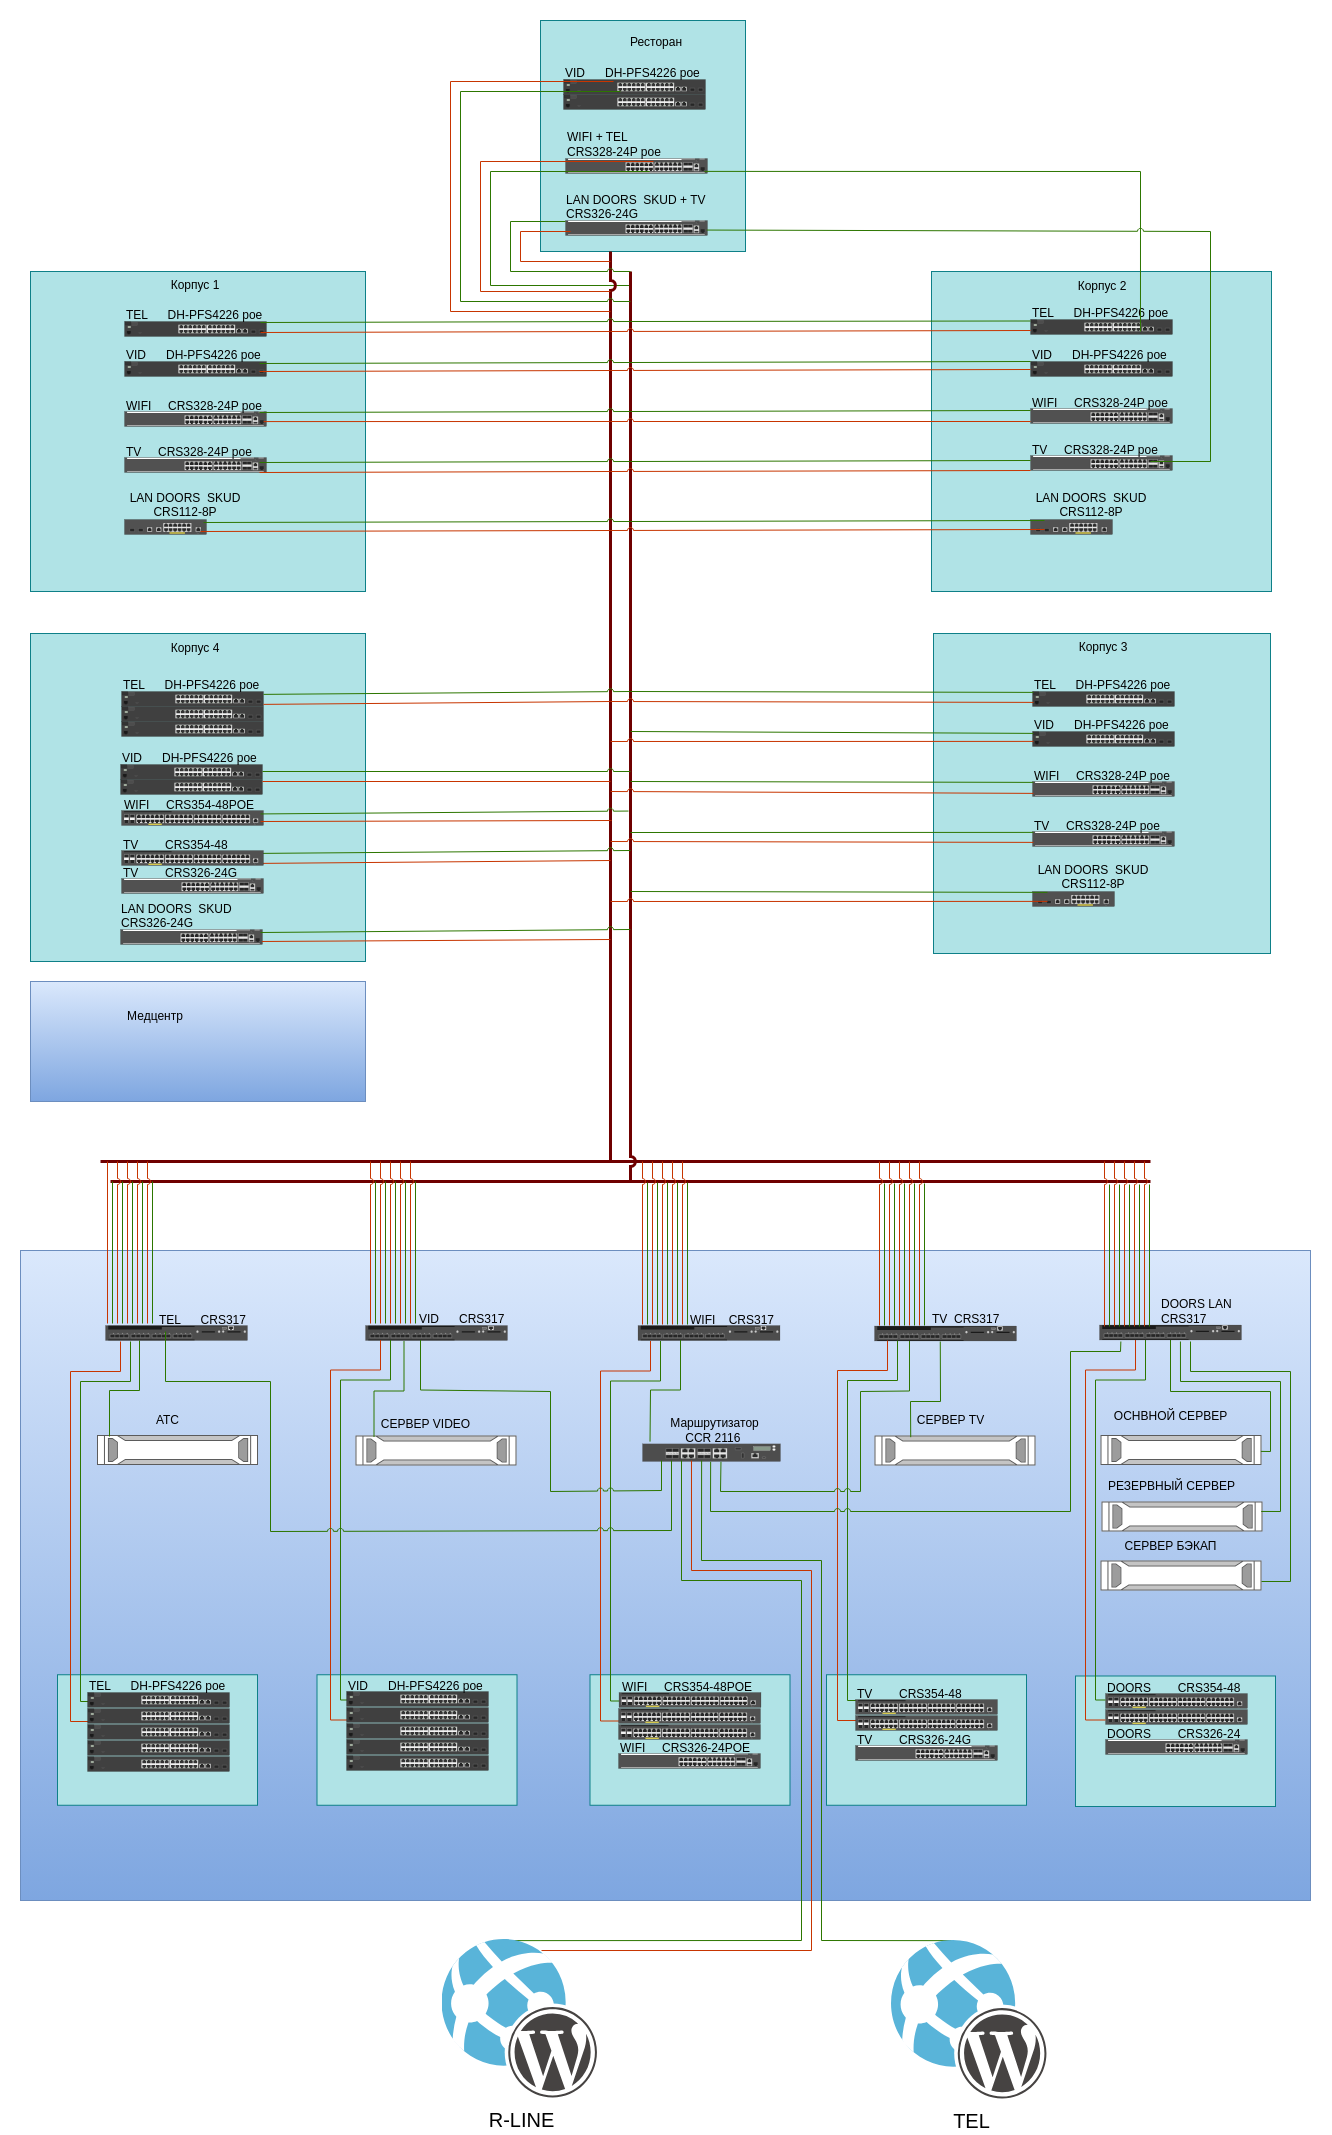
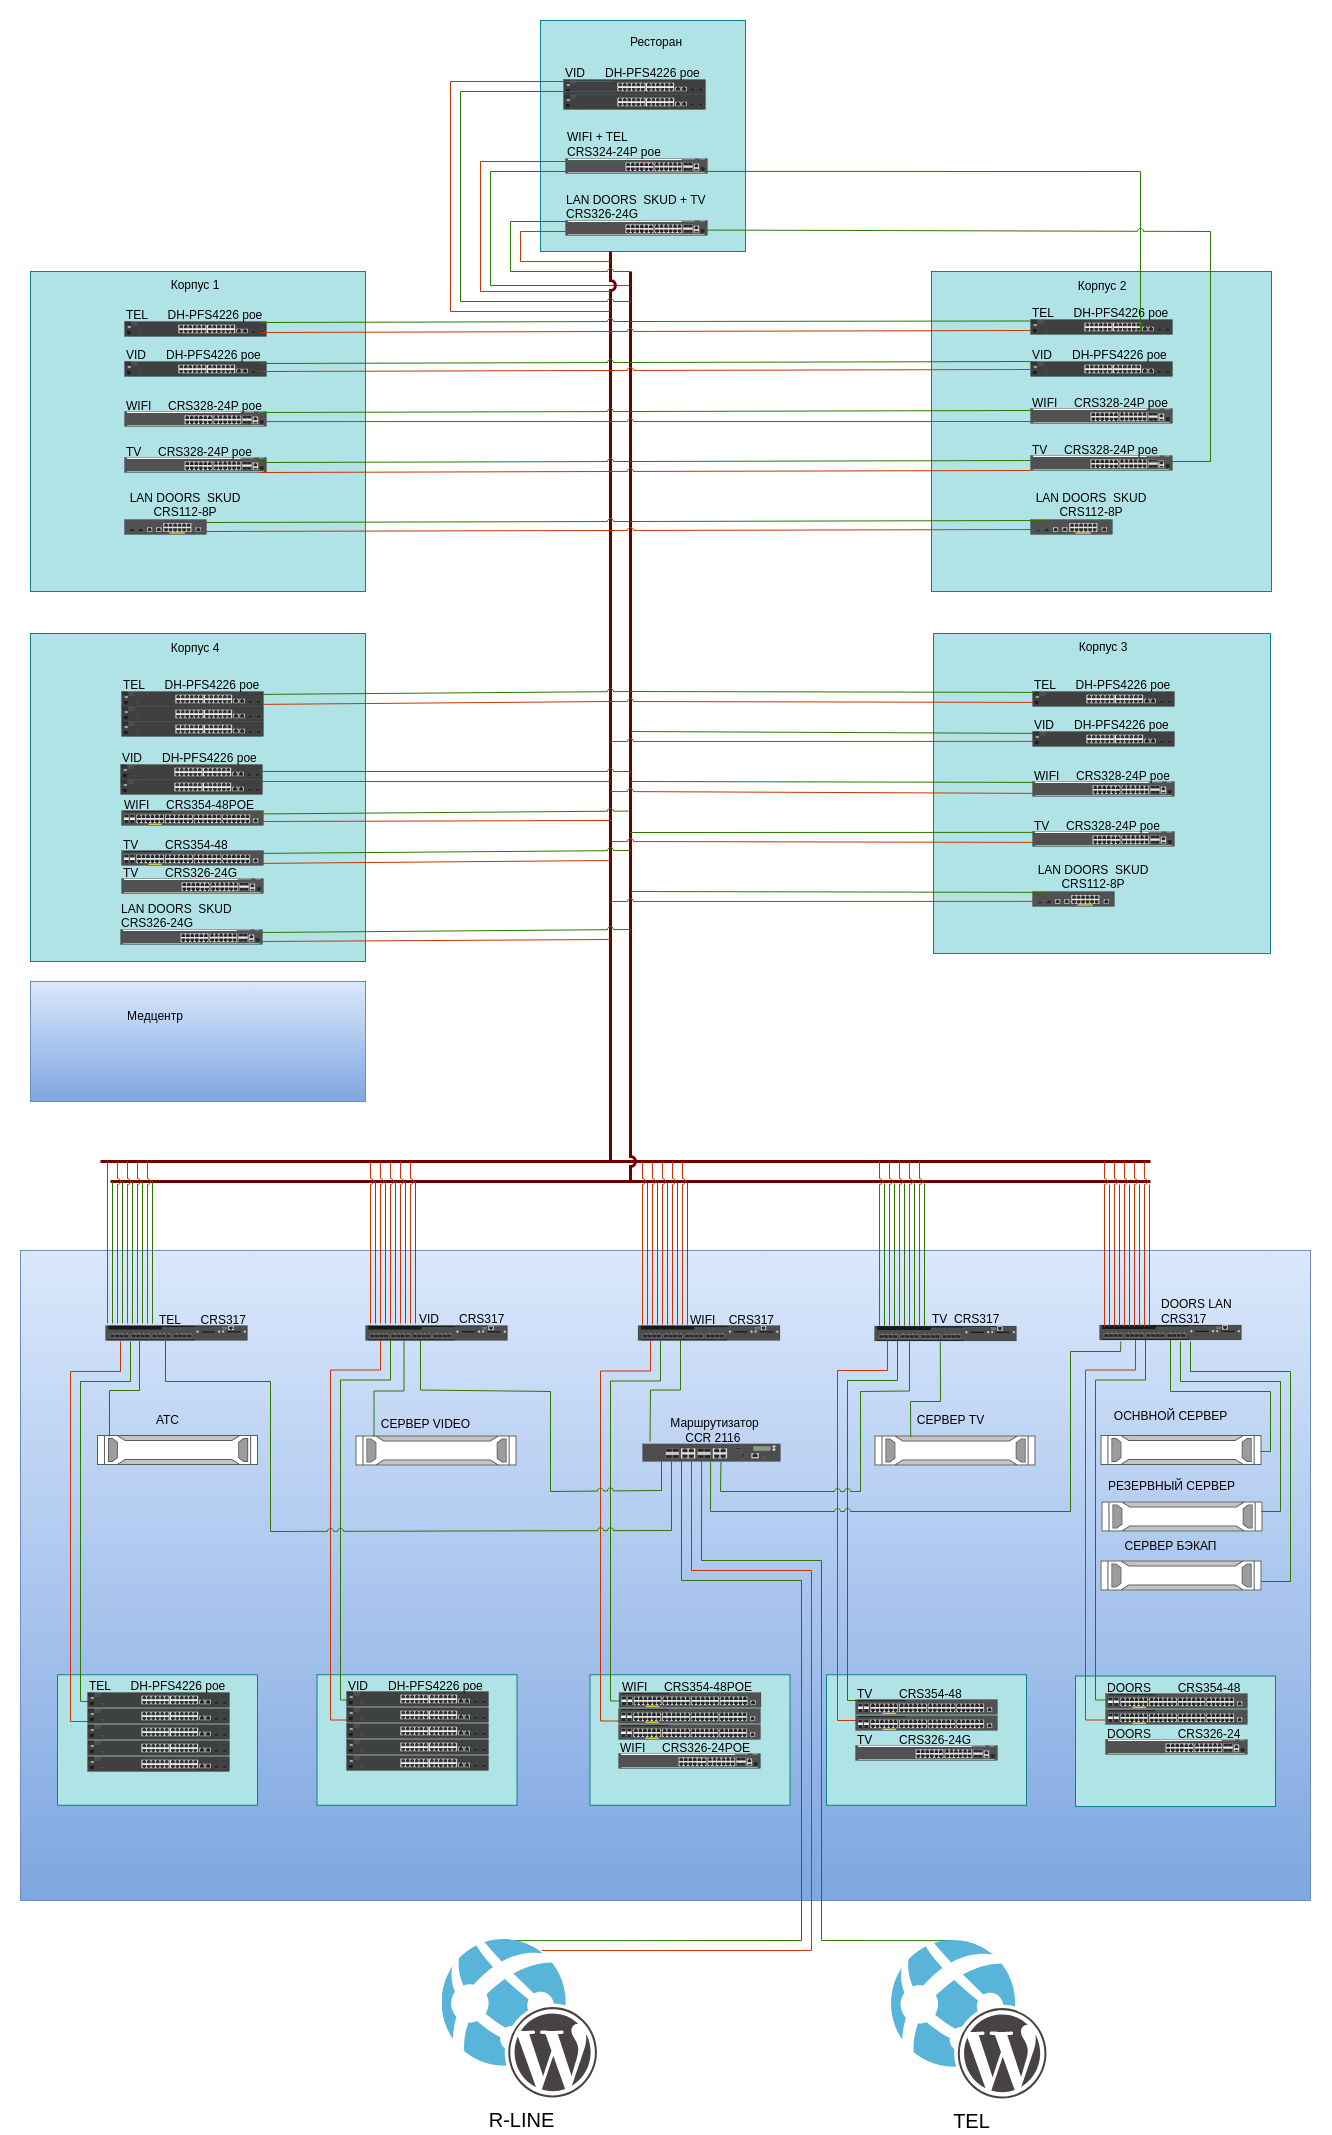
node "WIFI + TEL CRS328-24P poe": label "WIFI + TEL CRS328-24P poe" -> "WIFI + TEL CRS324-24P poe"
